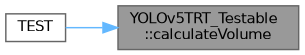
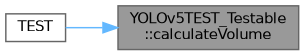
node "YOLOv5TRT_Testable ::calculateVolume": label "YOLOv5TRT_Testable ::calculateVolume" -> "YOLOv5TEST_Testable ::calculateVolume"
